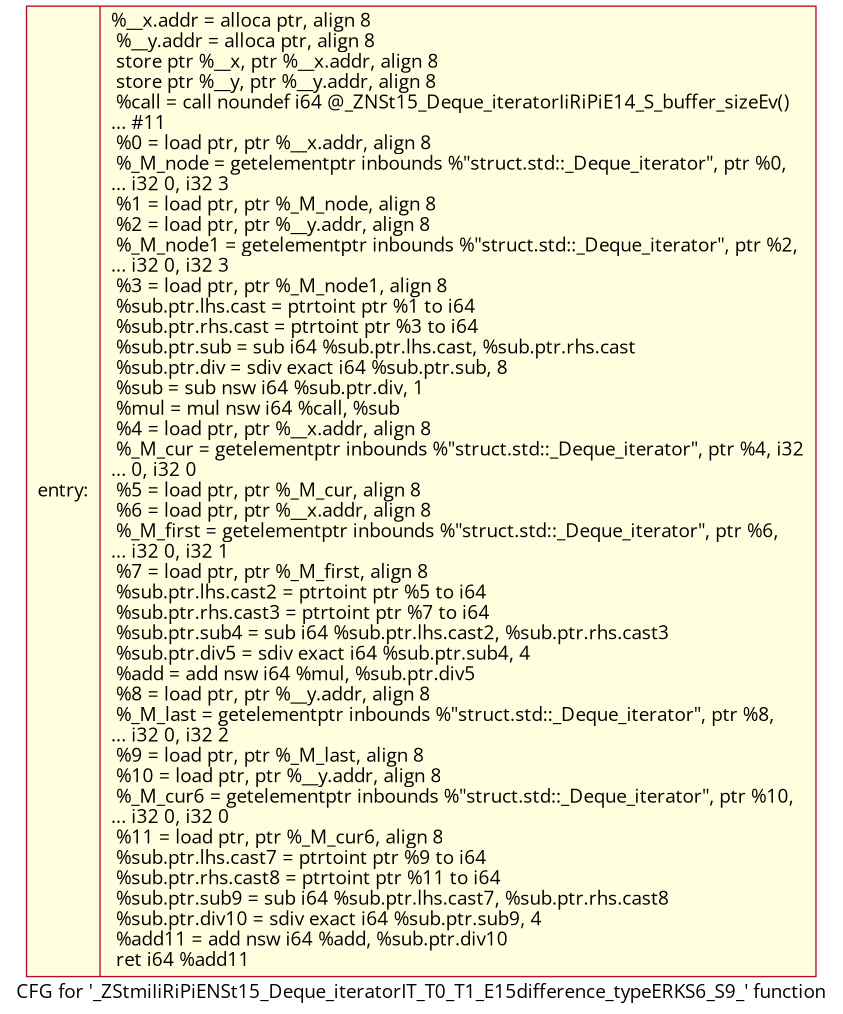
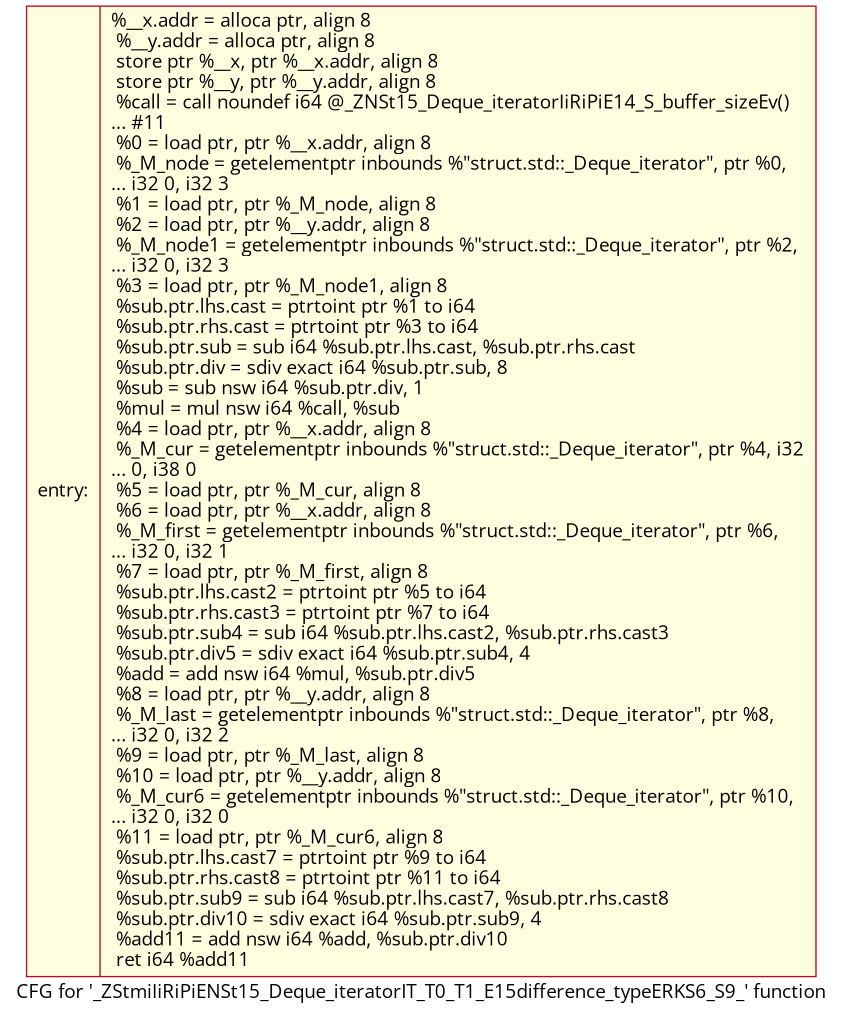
node "entry:": text "... 0, i32 0" -> "... 0, i38 0"
